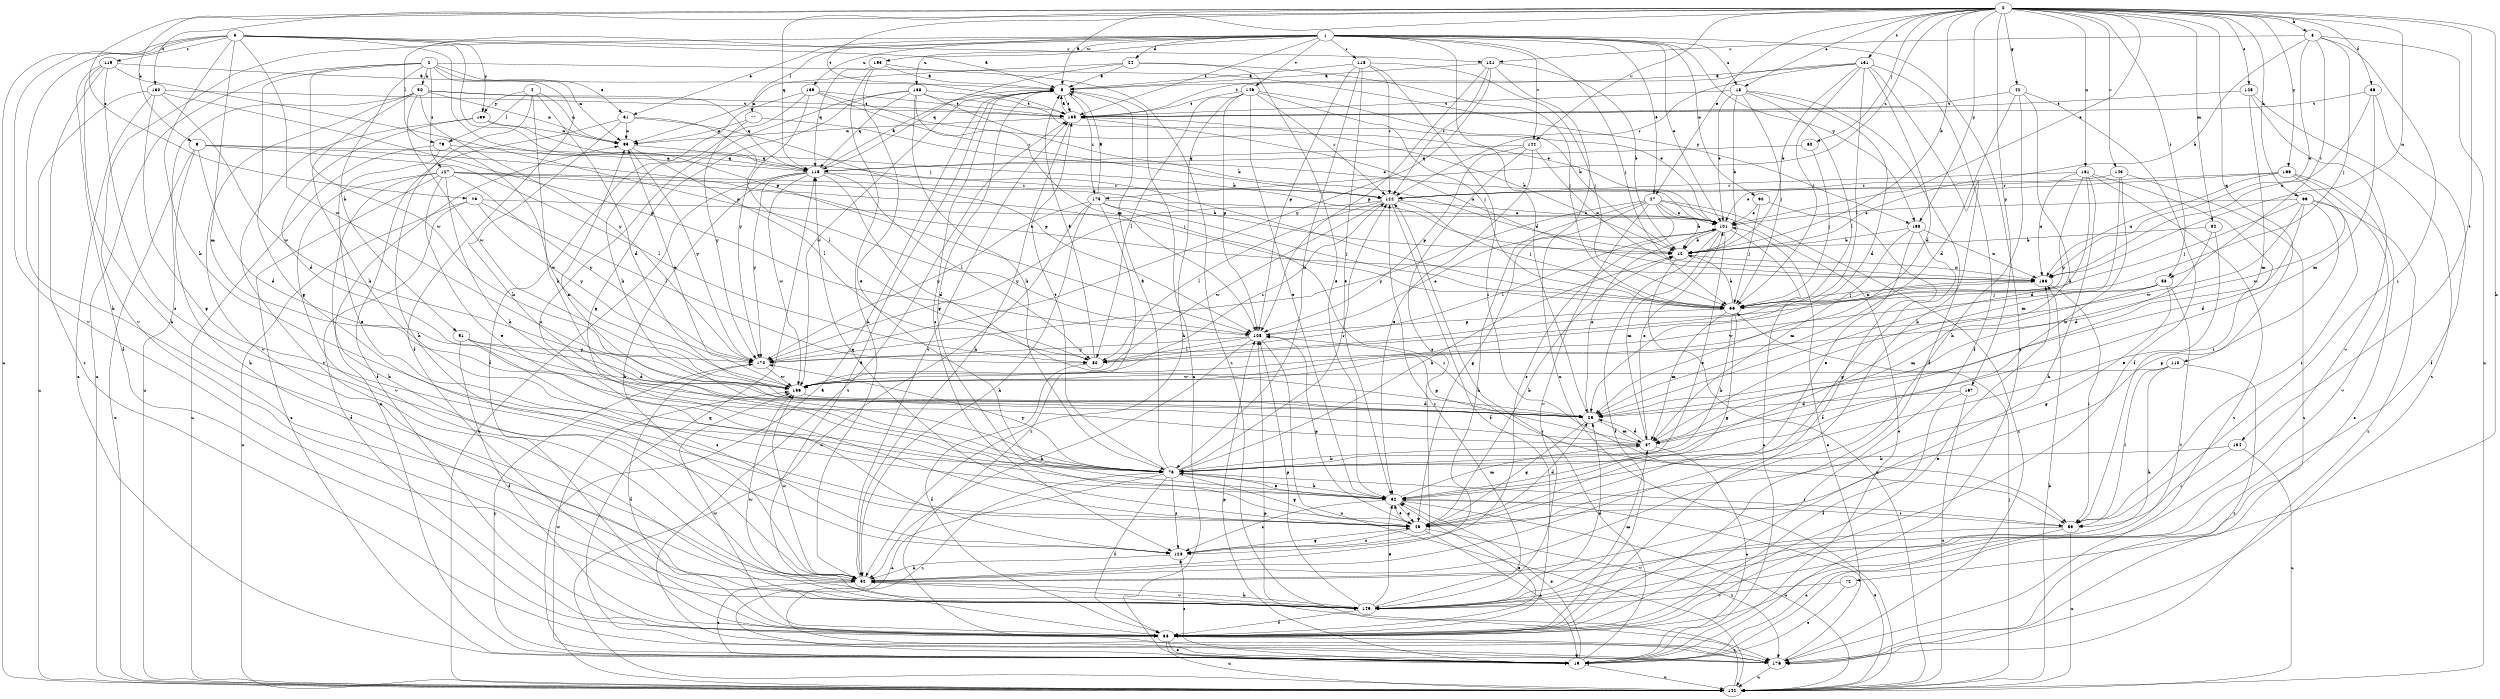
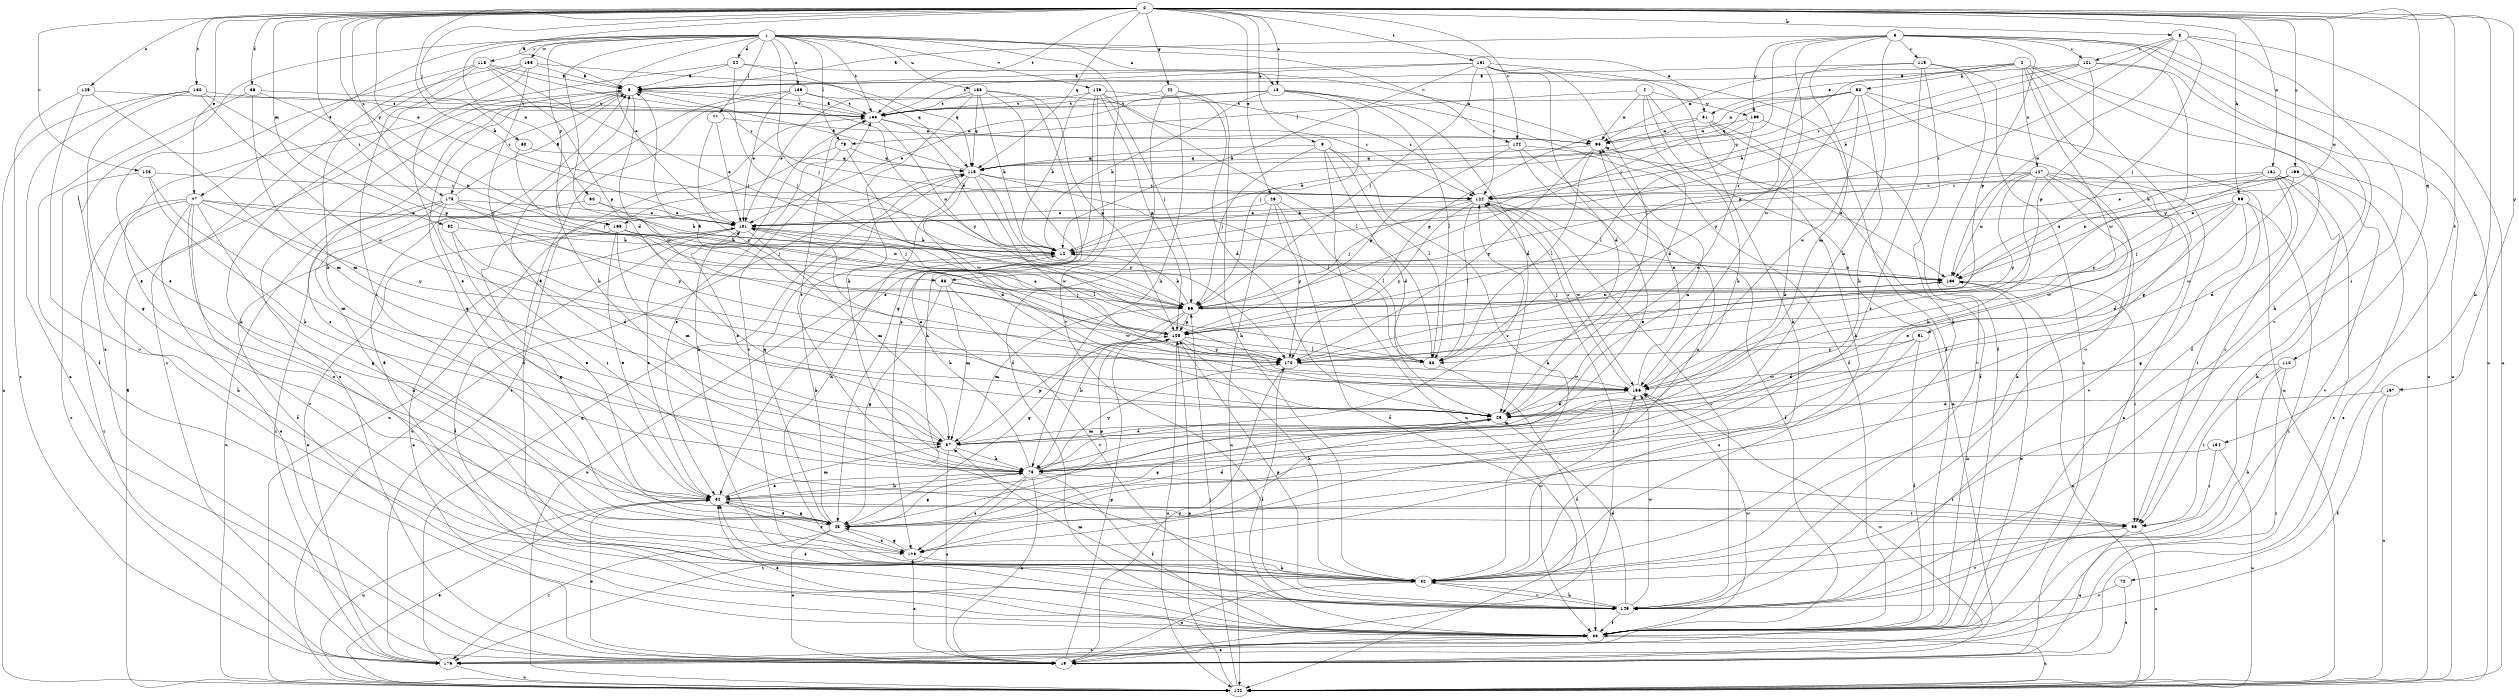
edge "153" -> "170": added, label "y"
edge "142" -> "163": label "b" -> "x"
edge "19" -> "142": removed, label "u"
